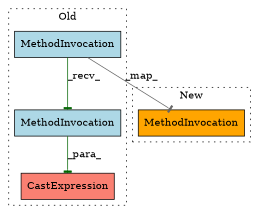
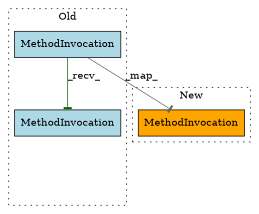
node "CastExpression": removed
